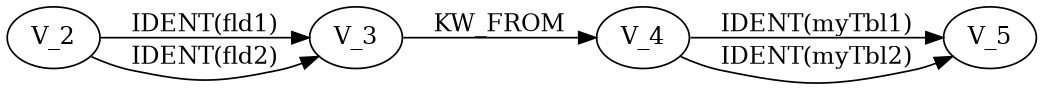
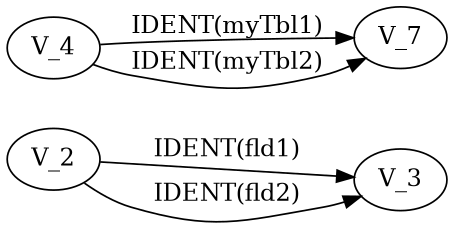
edge "V_3" -> "V_4": removed, label "KW_FROM"
node "V_5": label "V_5" -> "V_7"
